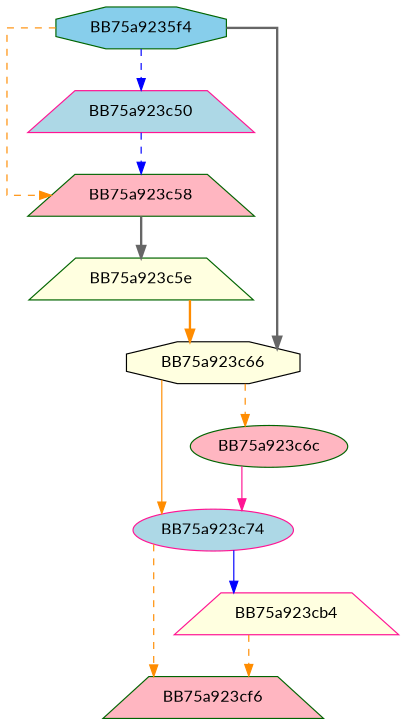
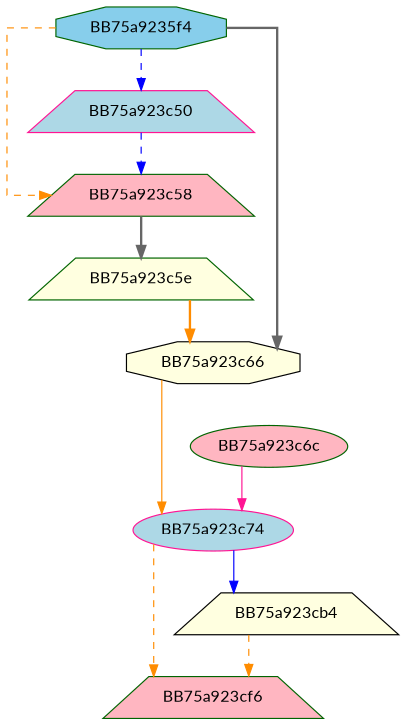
edge "BB75a923c66" -> "BB75a923c6c": removed
node "BB75a923cb4": color deeppink -> black
